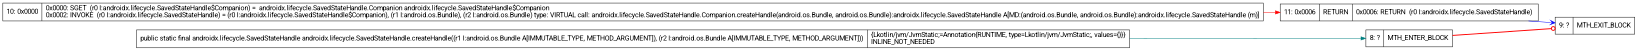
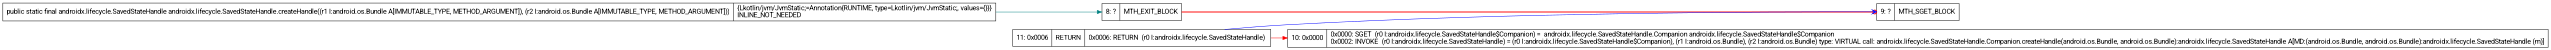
edge "10: 0x0000" -> "11: 0x0006": reversed
node "9: ?": text "MTH_EXIT_BLOCK" -> "MTH_SGET_BLOCK"
node "8: ?": text "MTH_ENTER_BLOCK" -> "MTH_EXIT_BLOCK"
